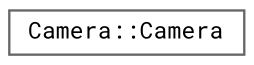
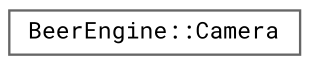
node "Camera::Camera": label "Camera::Camera" -> "BeerEngine::Camera"
